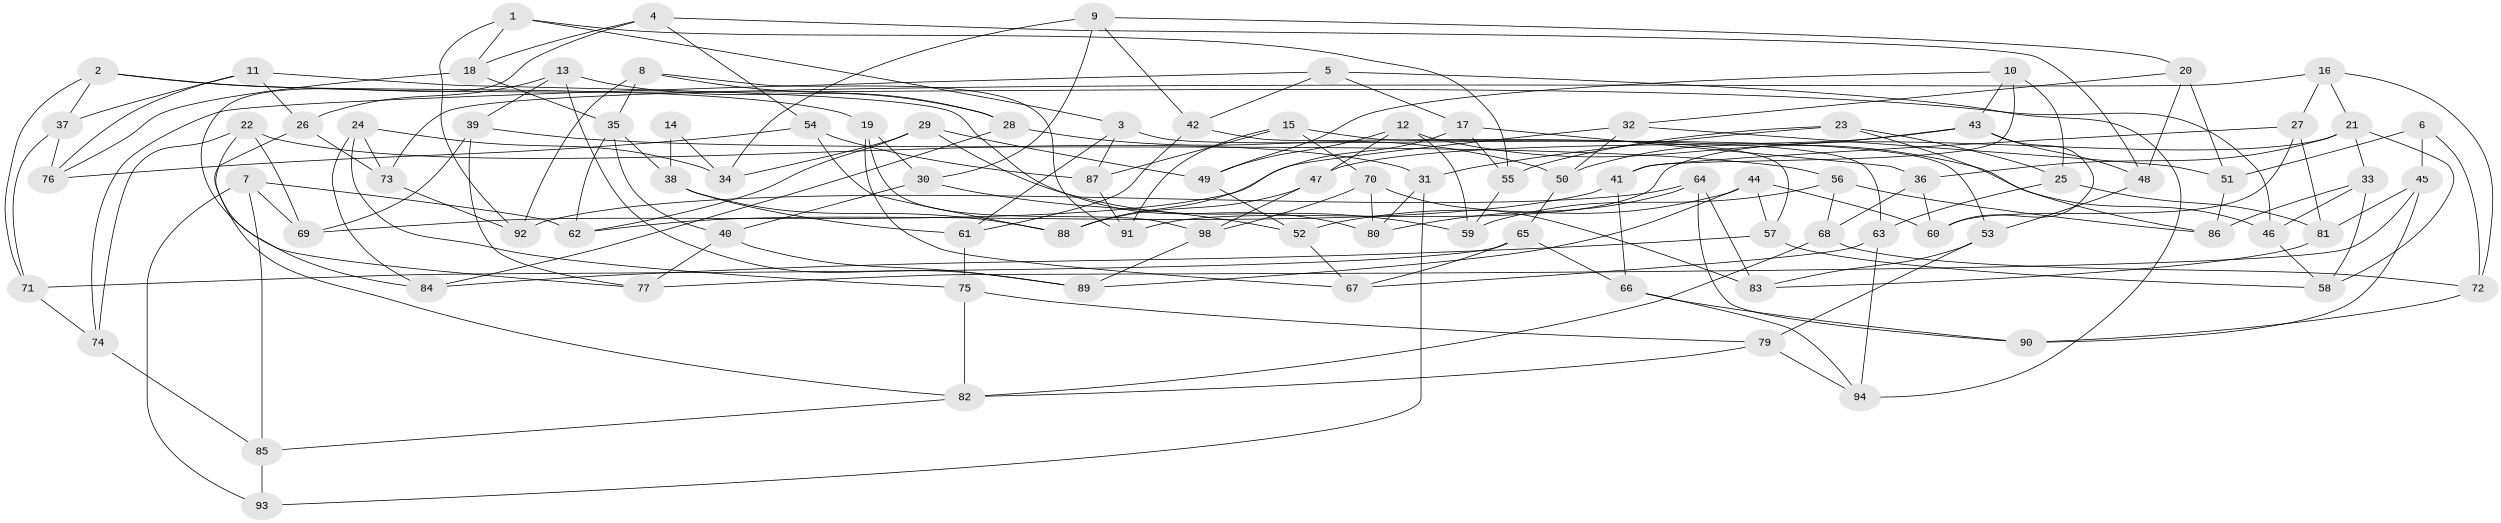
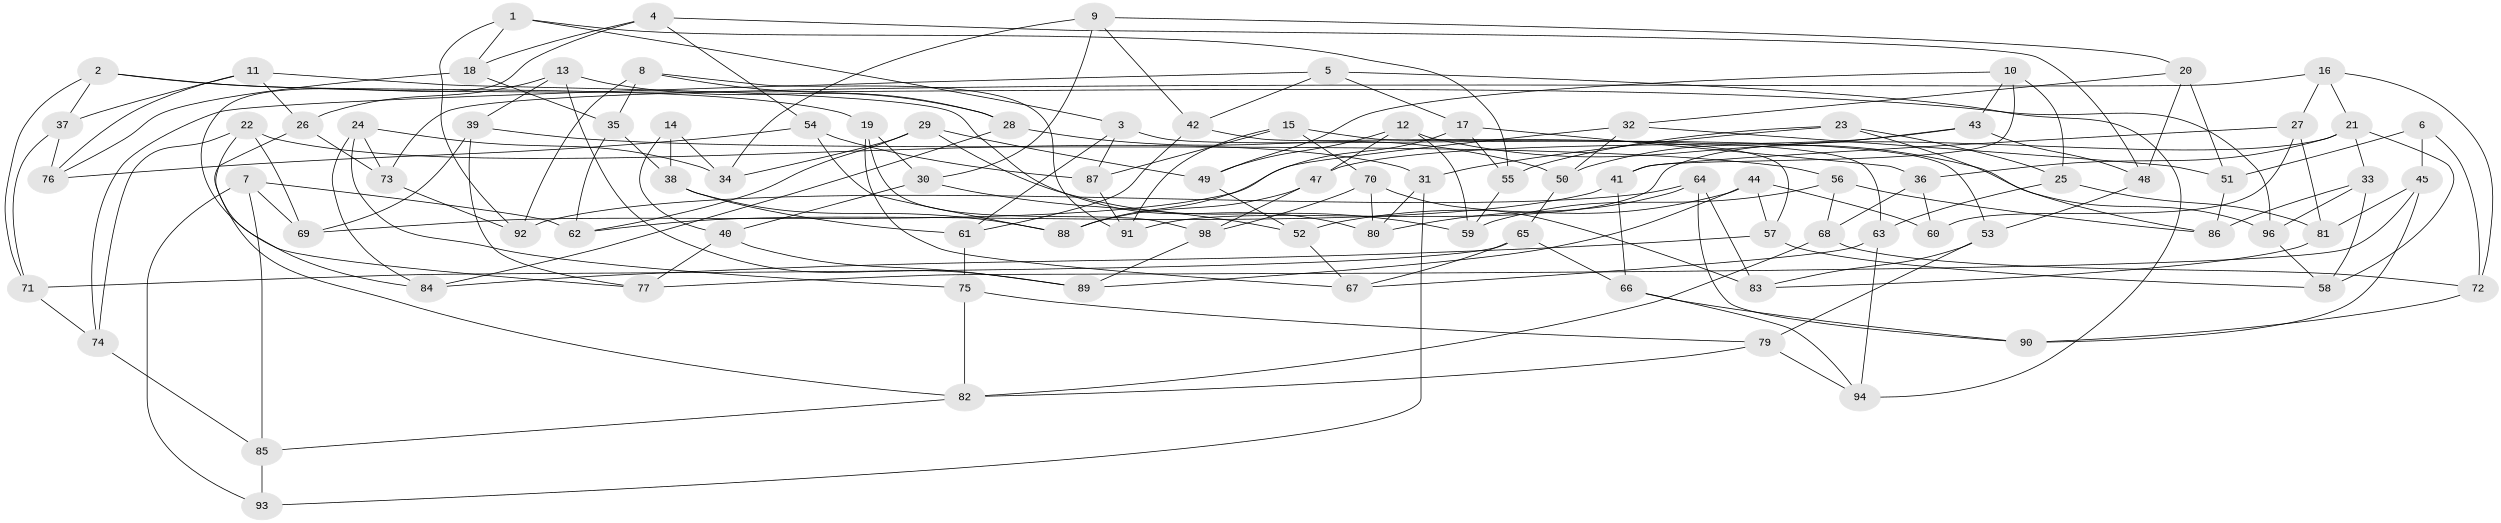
edge "43" -- "60": removed
edge "35" -- "40": now "14" -- "40"
node "46": label "46" -> "96"
